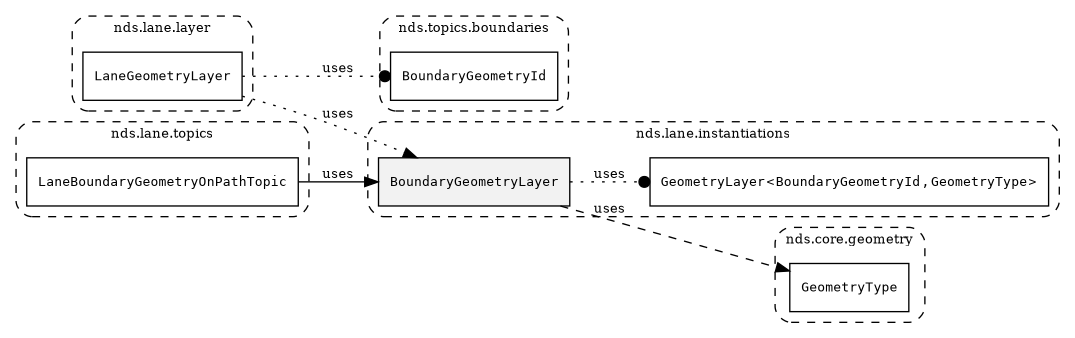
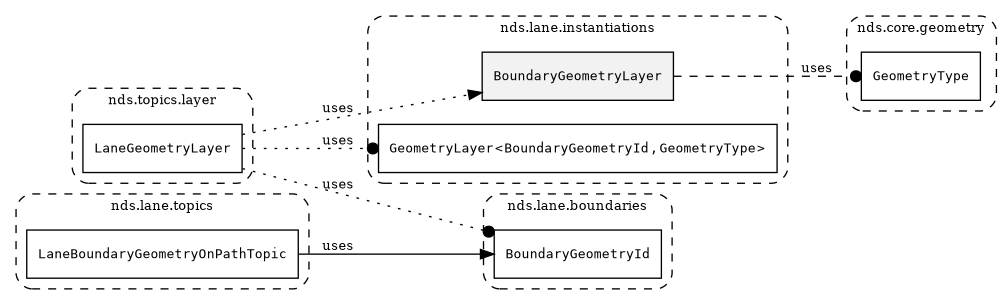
cluster "nds.lane.layer": label "nds.lane.layer" -> "nds.topics.layer"
cluster "nds.topics.boundaries": label "nds.topics.boundaries" -> "nds.lane.boundaries"
edge "LaneBoundaryGeometryOnPathTopic" -> "BoundaryGeometryLayer": now "LaneBoundaryGeometryOnPathTopic" -> "BoundaryGeometryId"
edge "BoundaryGeometryLayer" -> "GeometryLayer": now "LaneGeometryLayer" -> "GeometryLayer"
edge "BoundaryGeometryLayer" -> "GeometryType": arrowhead normal -> dot
